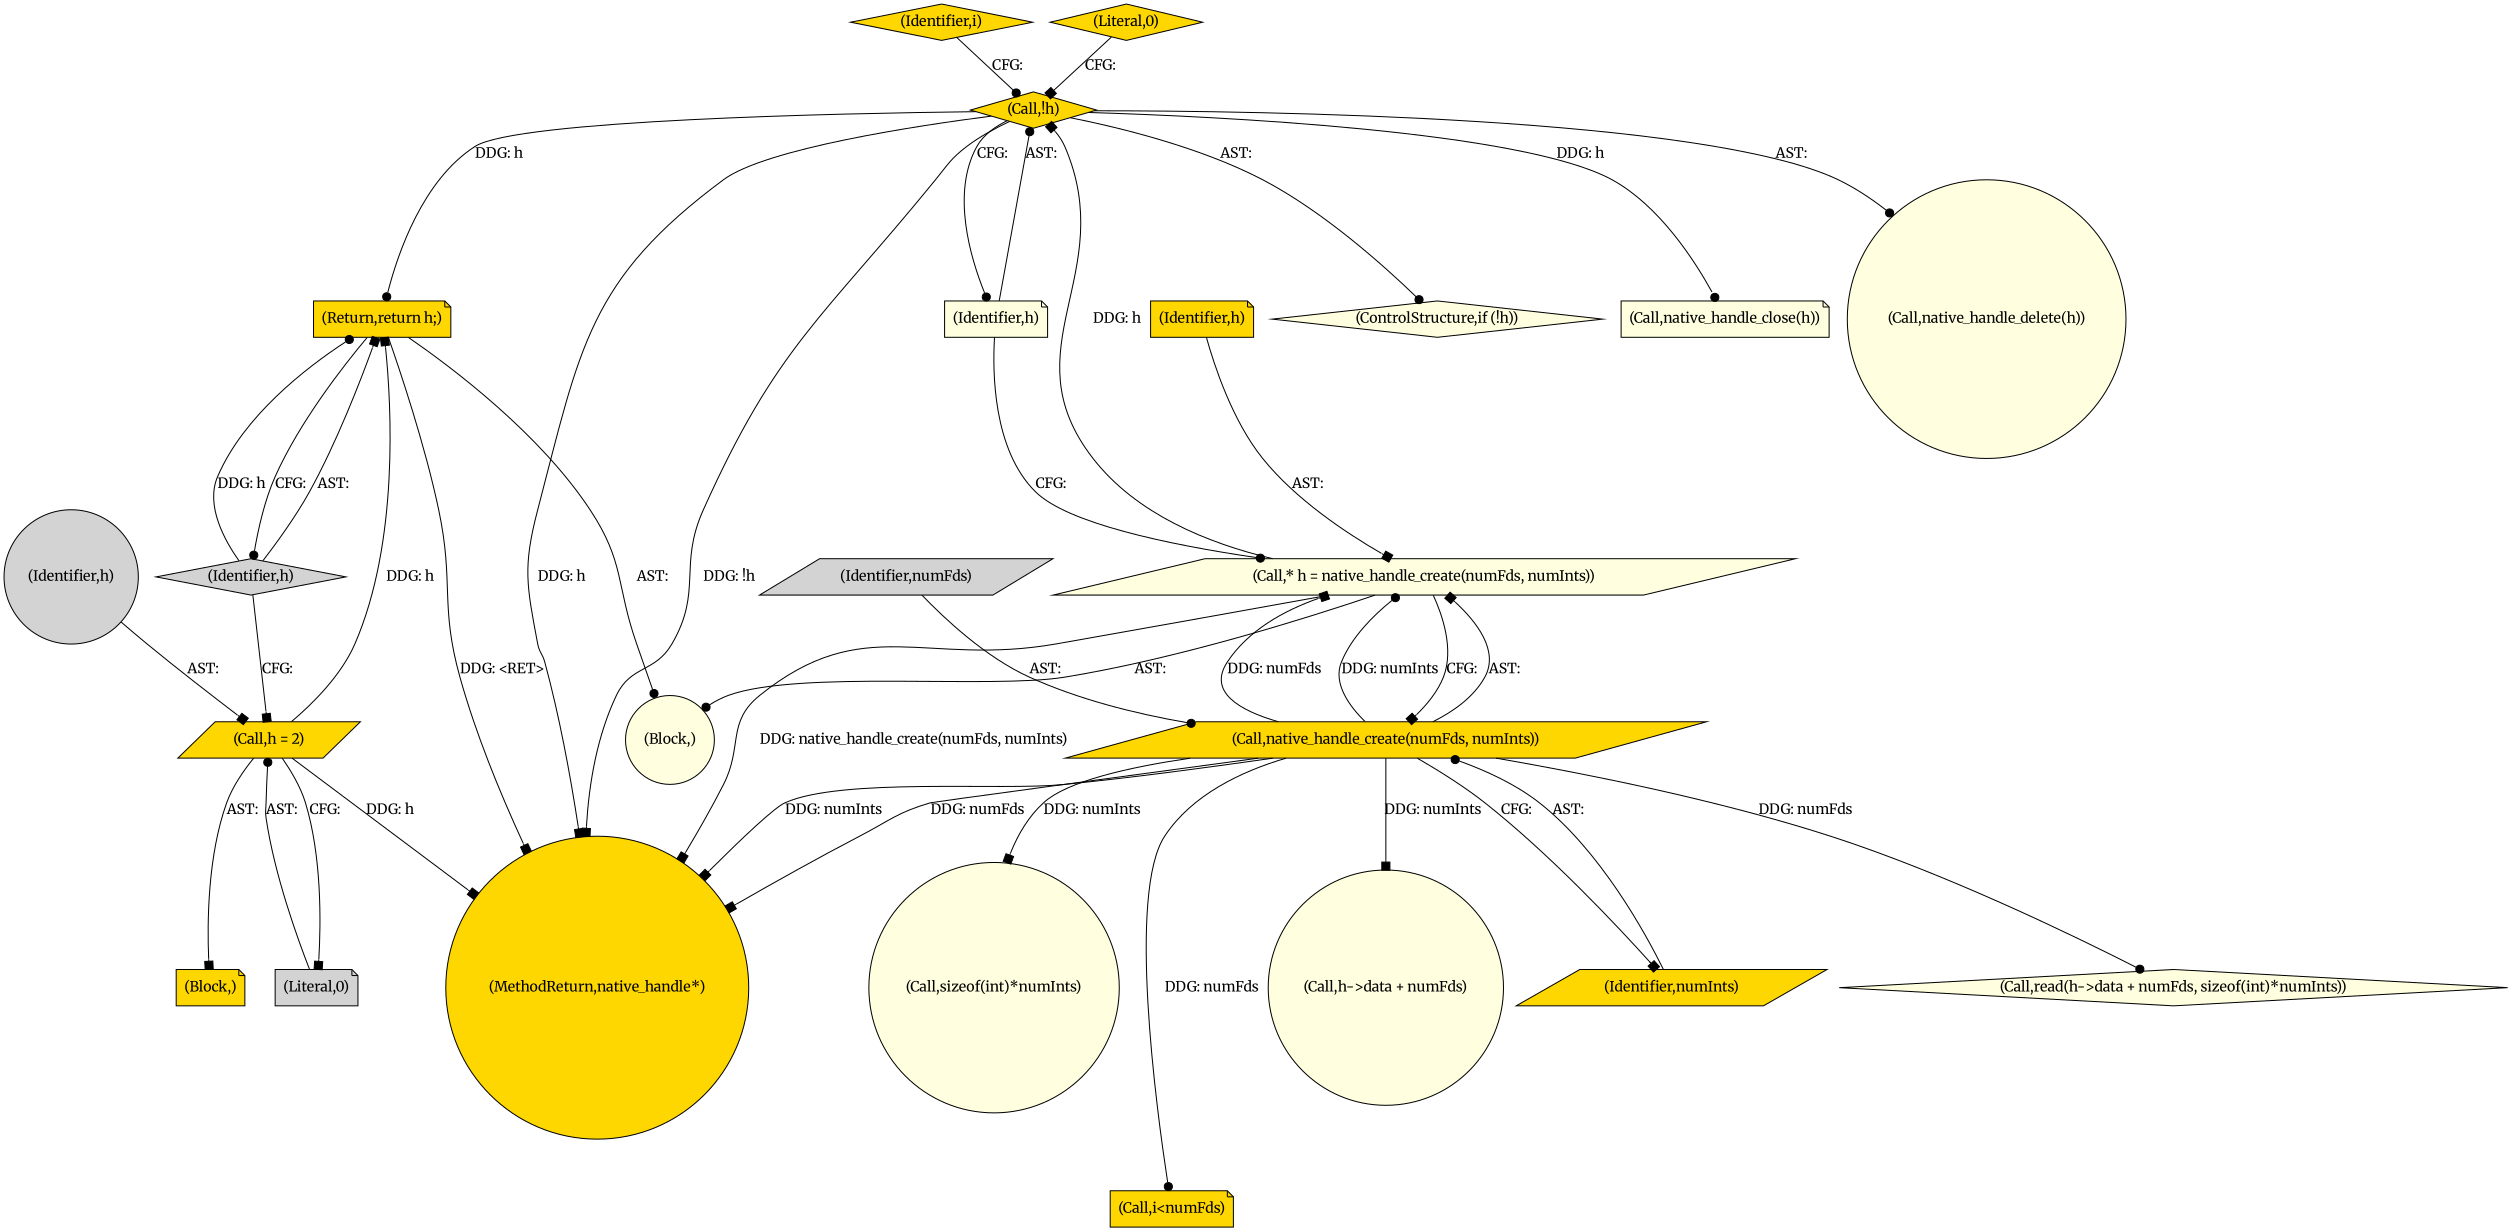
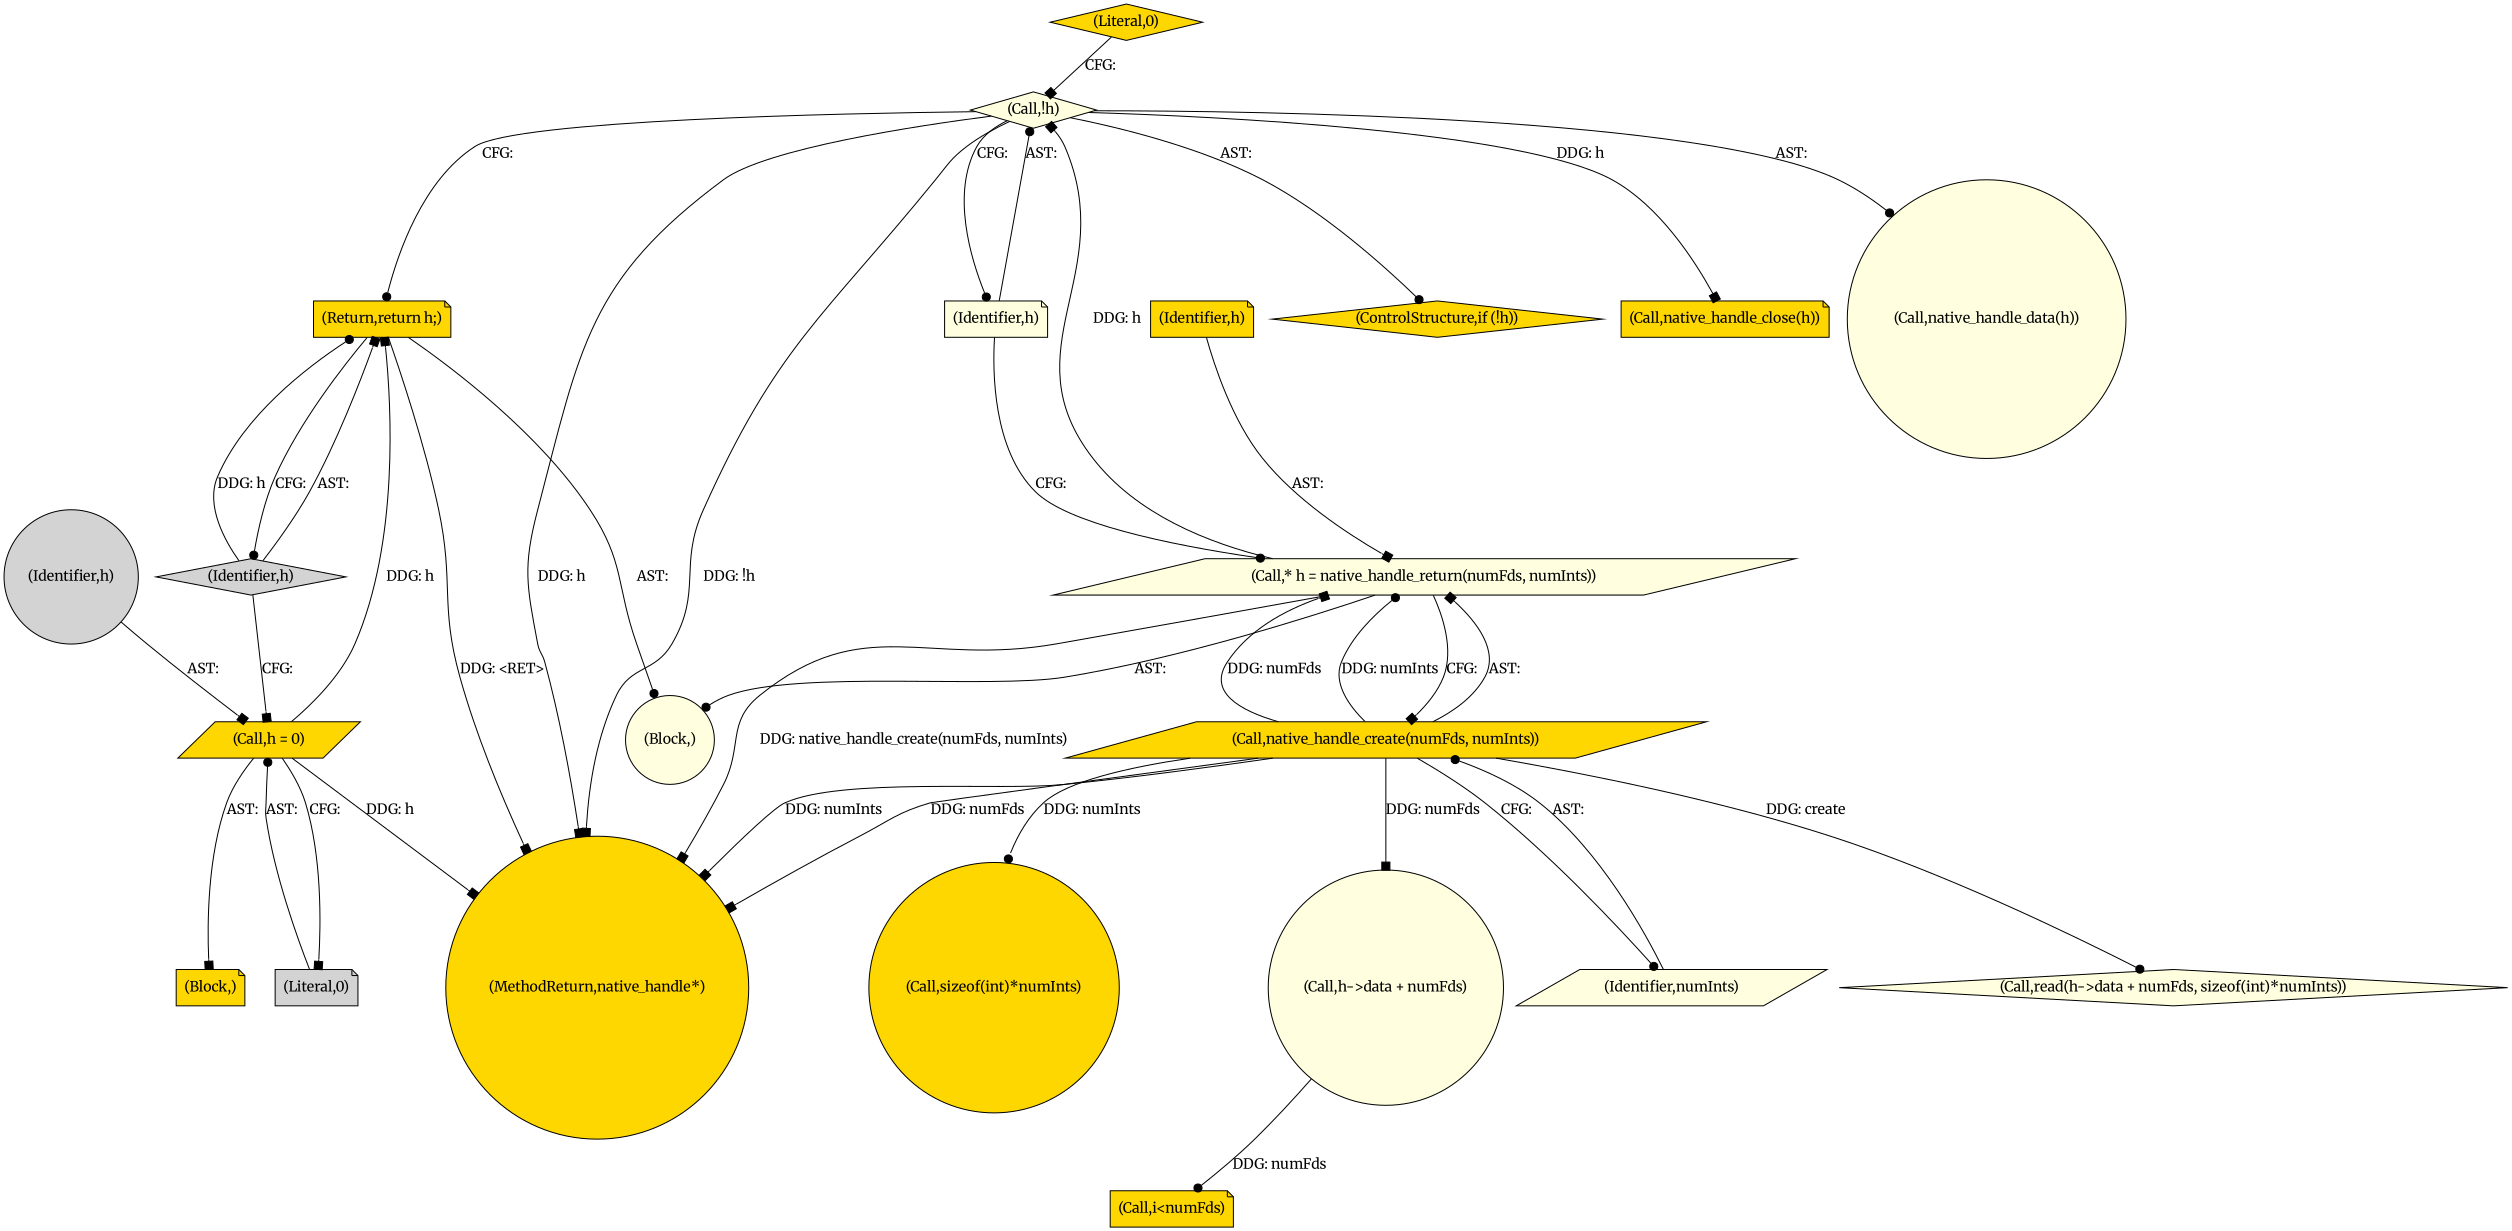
node "(Identifier,i)": removed
node "(Call,!h)": fillcolor gold -> lightyellow
edge "(Call,!h)" -> "(Call,native_handle_close(h))": arrowhead dot -> box
edge "(Call,!h)" -> "(Return,return h;)": label "DDG: h" -> "CFG: "
node "(ControlStructure,if (!h))": fillcolor lightyellow -> gold
node "(Call,native_handle_close(h))": fillcolor lightyellow -> gold
node "(Call,native_handle_delete(h))": label "(Call,native_handle_delete(h))" -> "(Call,native_handle_data(h))"
node "(Identifier,numFds)": removed
node "(Call,* h = native_handle_create(numFds, numInts))": label "(Call,* h = native_handle_create(numFds, numInts))" -> "(Call,* h = native_handle_return(numFds, numInts))"
node "(Call,h = 2)": label "(Call,h = 2)" -> "(Call,h = 0)"
edge "(Call,native_handle_create(numFds, numInts))" -> "(Call,sizeof(int)*numInts)": arrowhead box -> dot
edge "(Call,native_handle_create(numFds, numInts))" -> "(Call,h->data + numFds)": label "DDG: numInts" -> "DDG: numFds"
edge "(Call,native_handle_create(numFds, numInts))" -> "(Call,read(h->data + numFds, sizeof(int)*numInts))": label "DDG: numFds" -> "DDG: create"
edge "(Call,native_handle_create(numFds, numInts))" -> "(Identifier,numInts)": arrowhead box -> dot
edge "(Call,native_handle_create(numFds, numInts))" -> "(Call,i<numFds)": now "(Call,h->data + numFds)" -> "(Call,i<numFds)"
node "(Call,sizeof(int)*numInts)": fillcolor lightyellow -> gold
node "(Identifier,numInts)": fillcolor gold -> lightyellow
